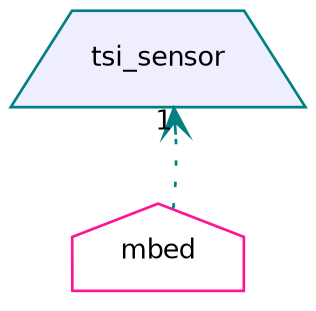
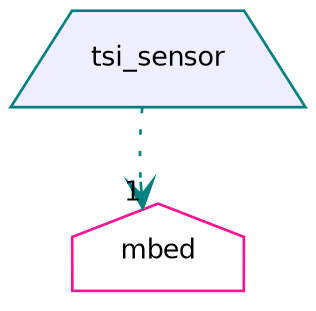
edge "mbed" -> "tsi_sensor": reversed
